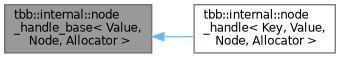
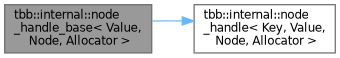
edge "tbb::internal::node _handle< Key, Value, Node, Allocator >" -> "tbb::internal::node _handle_base< Value, Node, Allocator >": reversed
